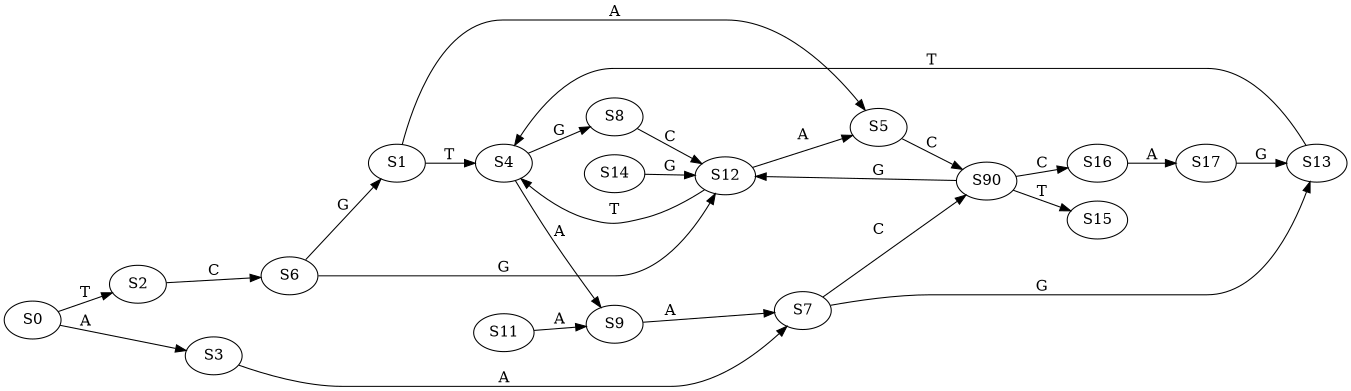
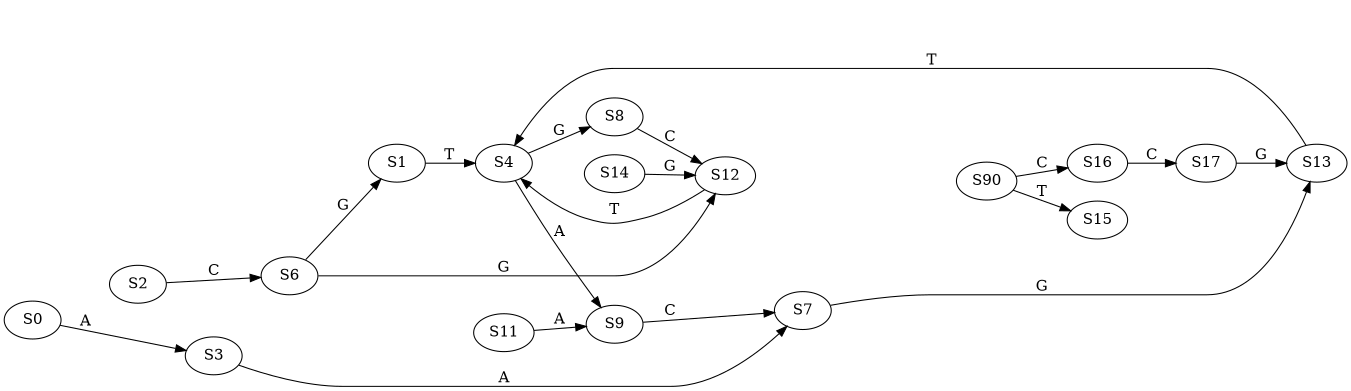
node "S5": removed
edge "S16" -> "S17": label "A" -> "C"
edge "S90" -> "S12": removed, label "G"
edge "S7" -> "S90": removed, label "C"
edge "S0" -> "S2": removed, label "T"
edge "S9" -> "S7": label "A" -> "C"
